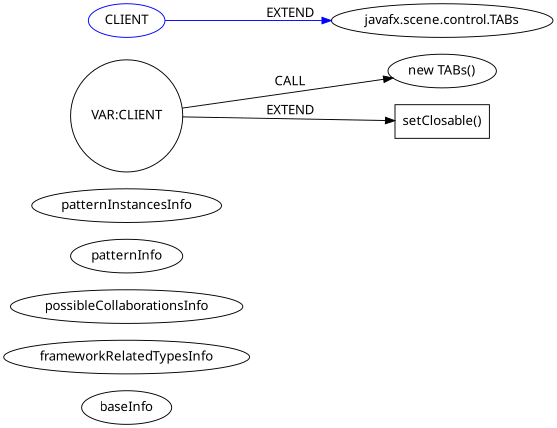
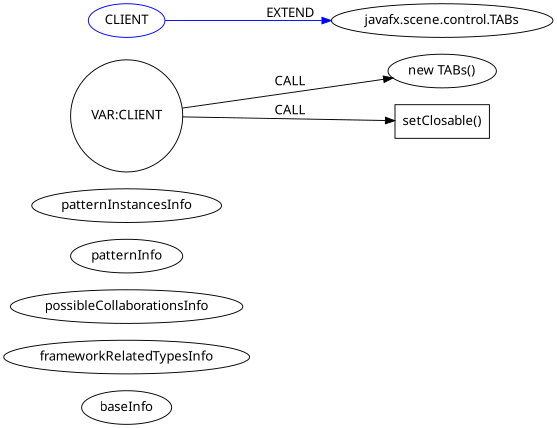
edge "VAR:CLIENT" -> "setClosable()": label "EXTEND" -> "CALL"
